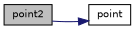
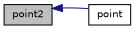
edge "point2" -> "point": reversed
